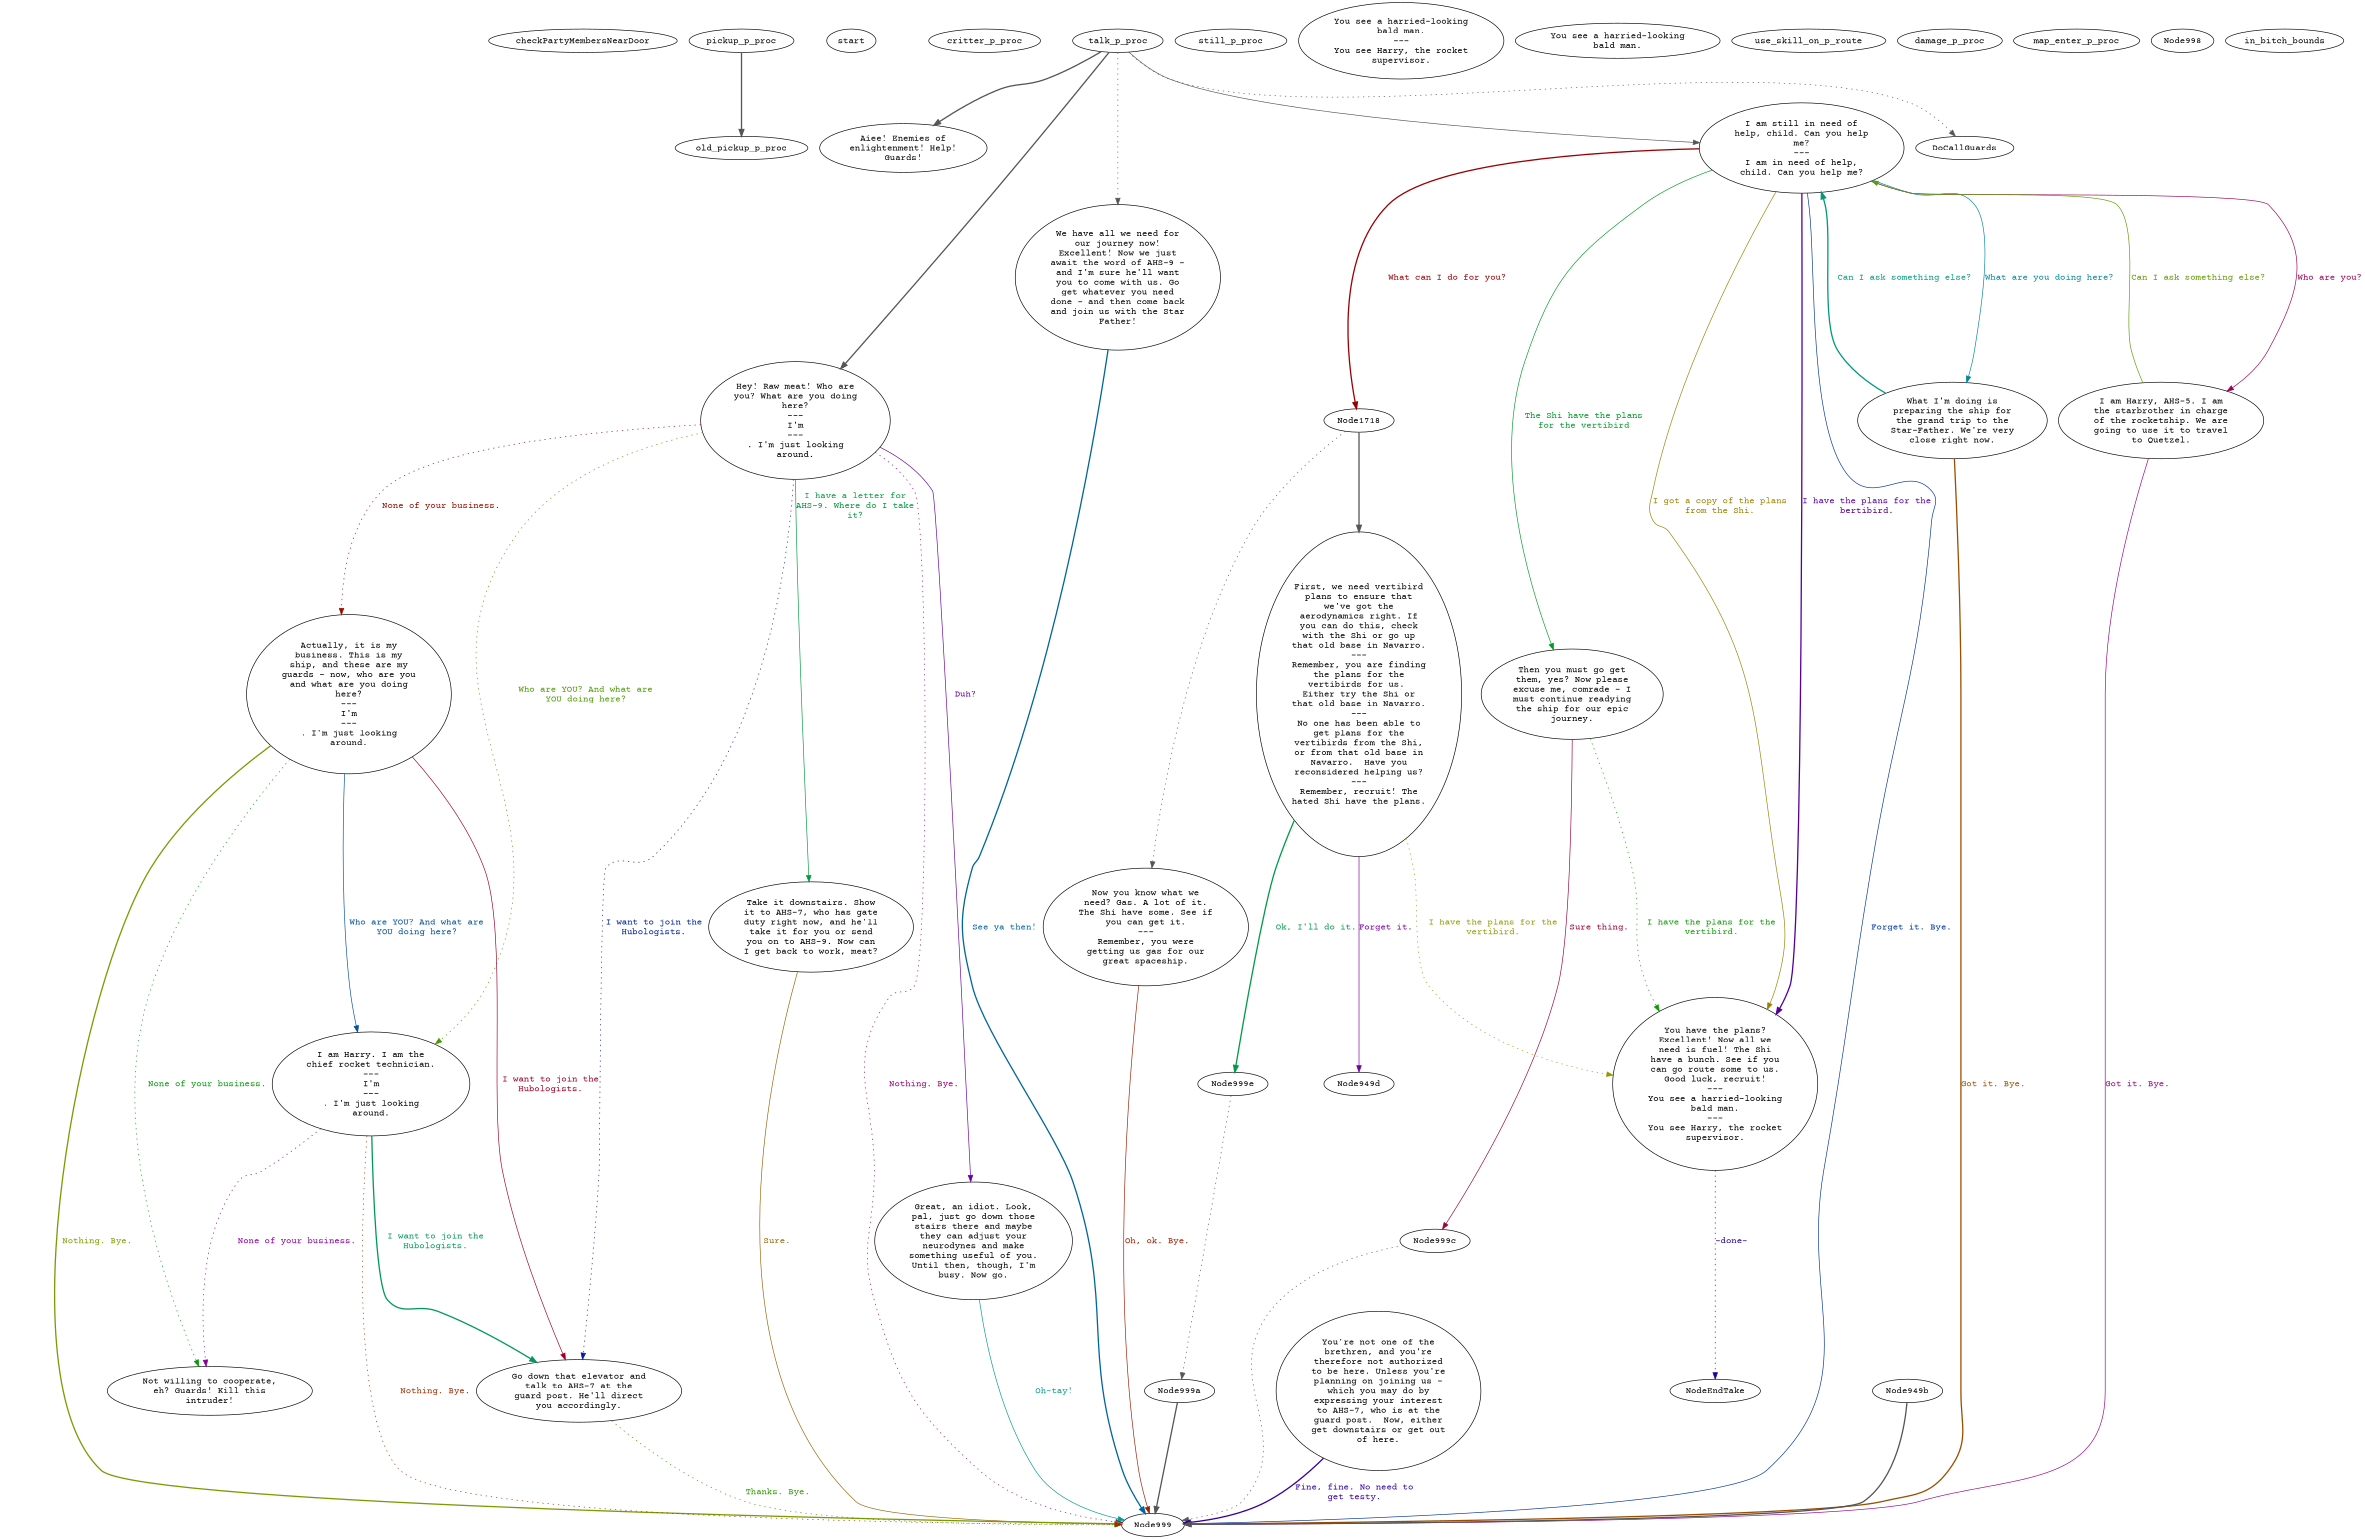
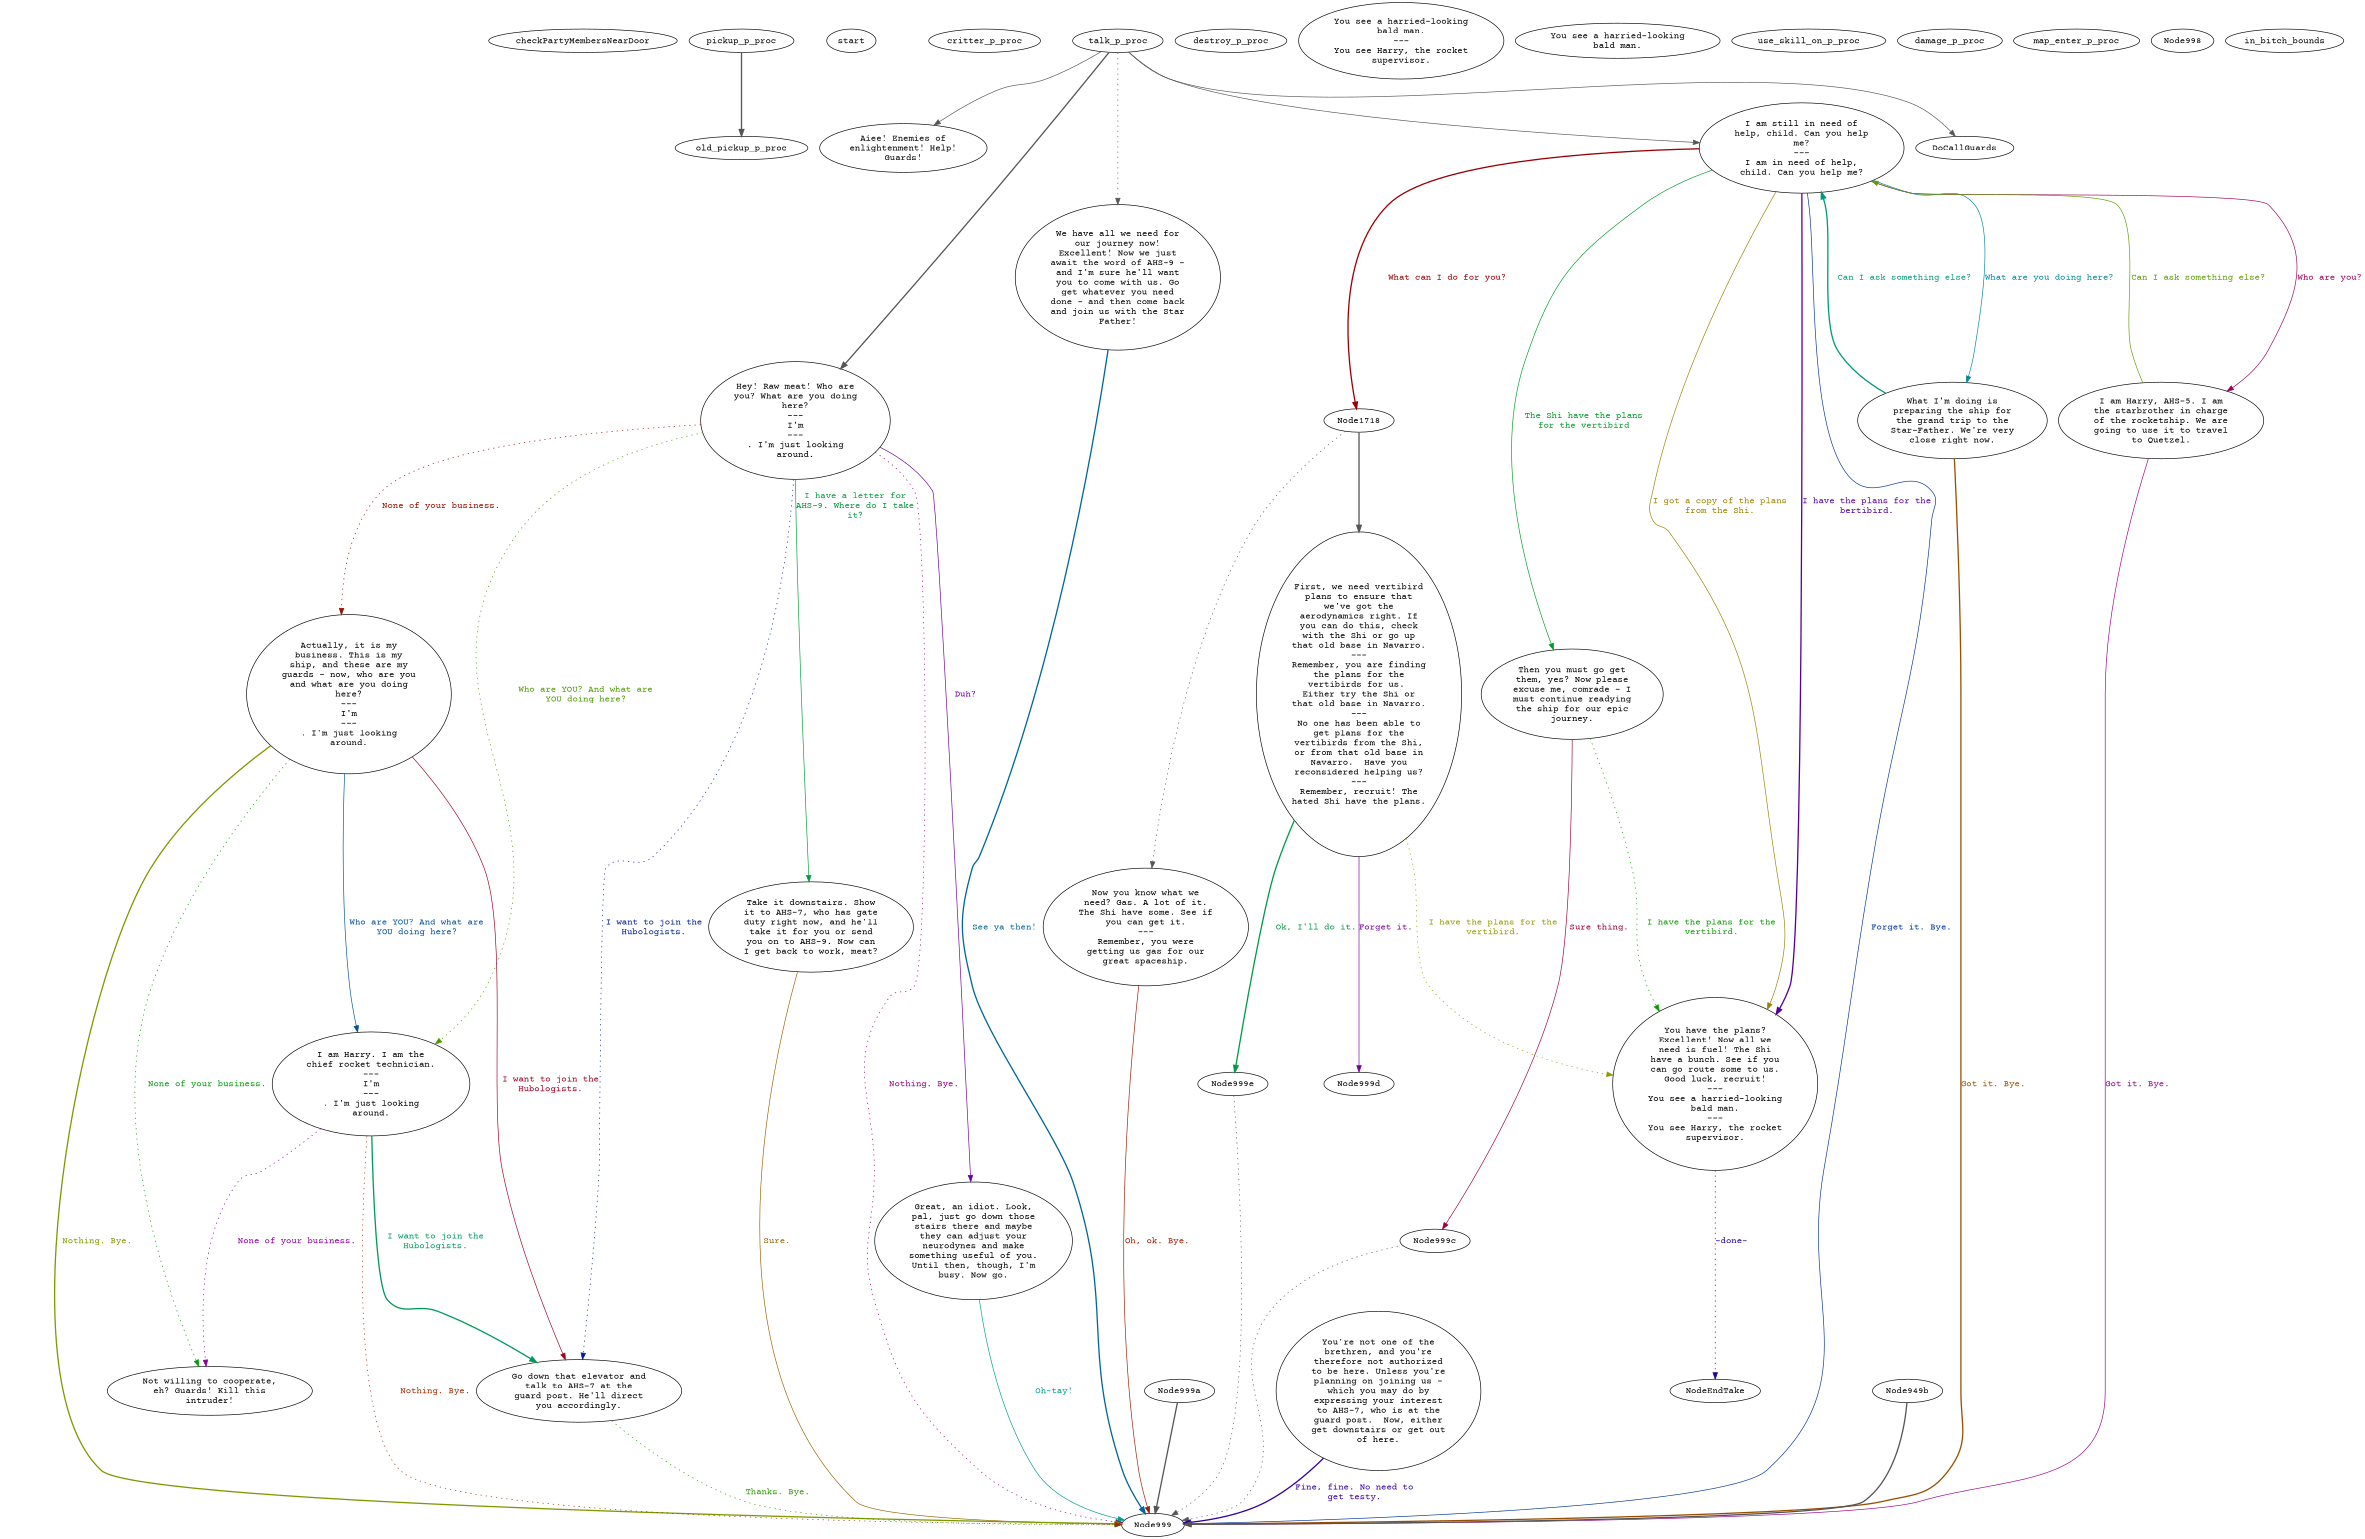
node "still_p_proc": label "still_p_proc" -> "destroy_p_proc"
node "use_skill_on_p_route": label "use_skill_on_p_route" -> "use_skill_on_p_proc"
edge "talk_p_proc" -> "Aiee! Enemies of enlightenment! Help! Guards!": style bold -> solid
edge "talk_p_proc" -> "DoCallGuards": style dotted -> solid
node "Node949d": label "Node949d" -> "Node999d"
edge "Node999e" -> "Node999a": now "Node999e" -> "Node999"
